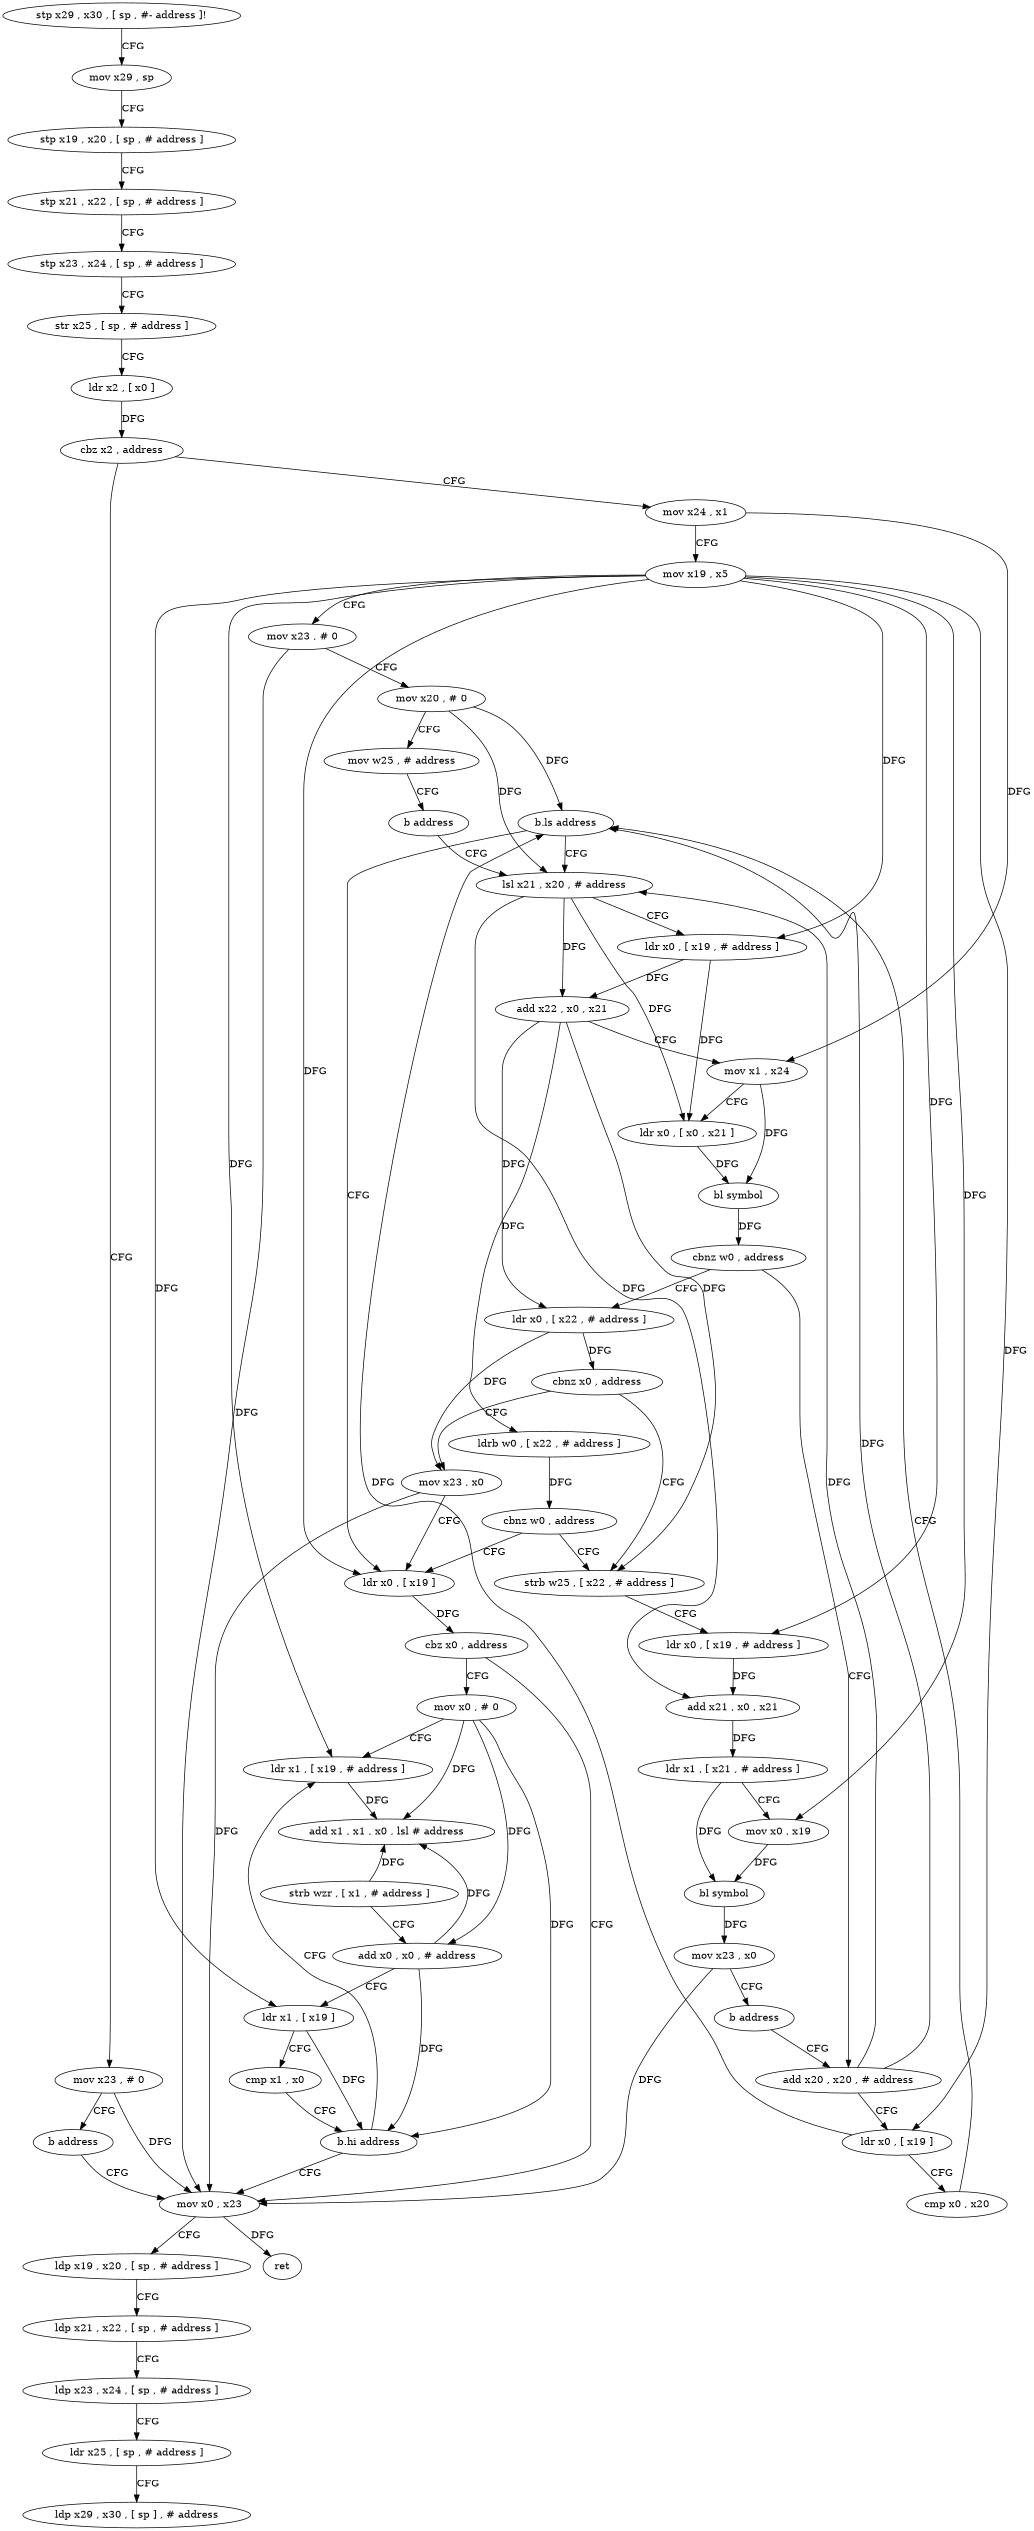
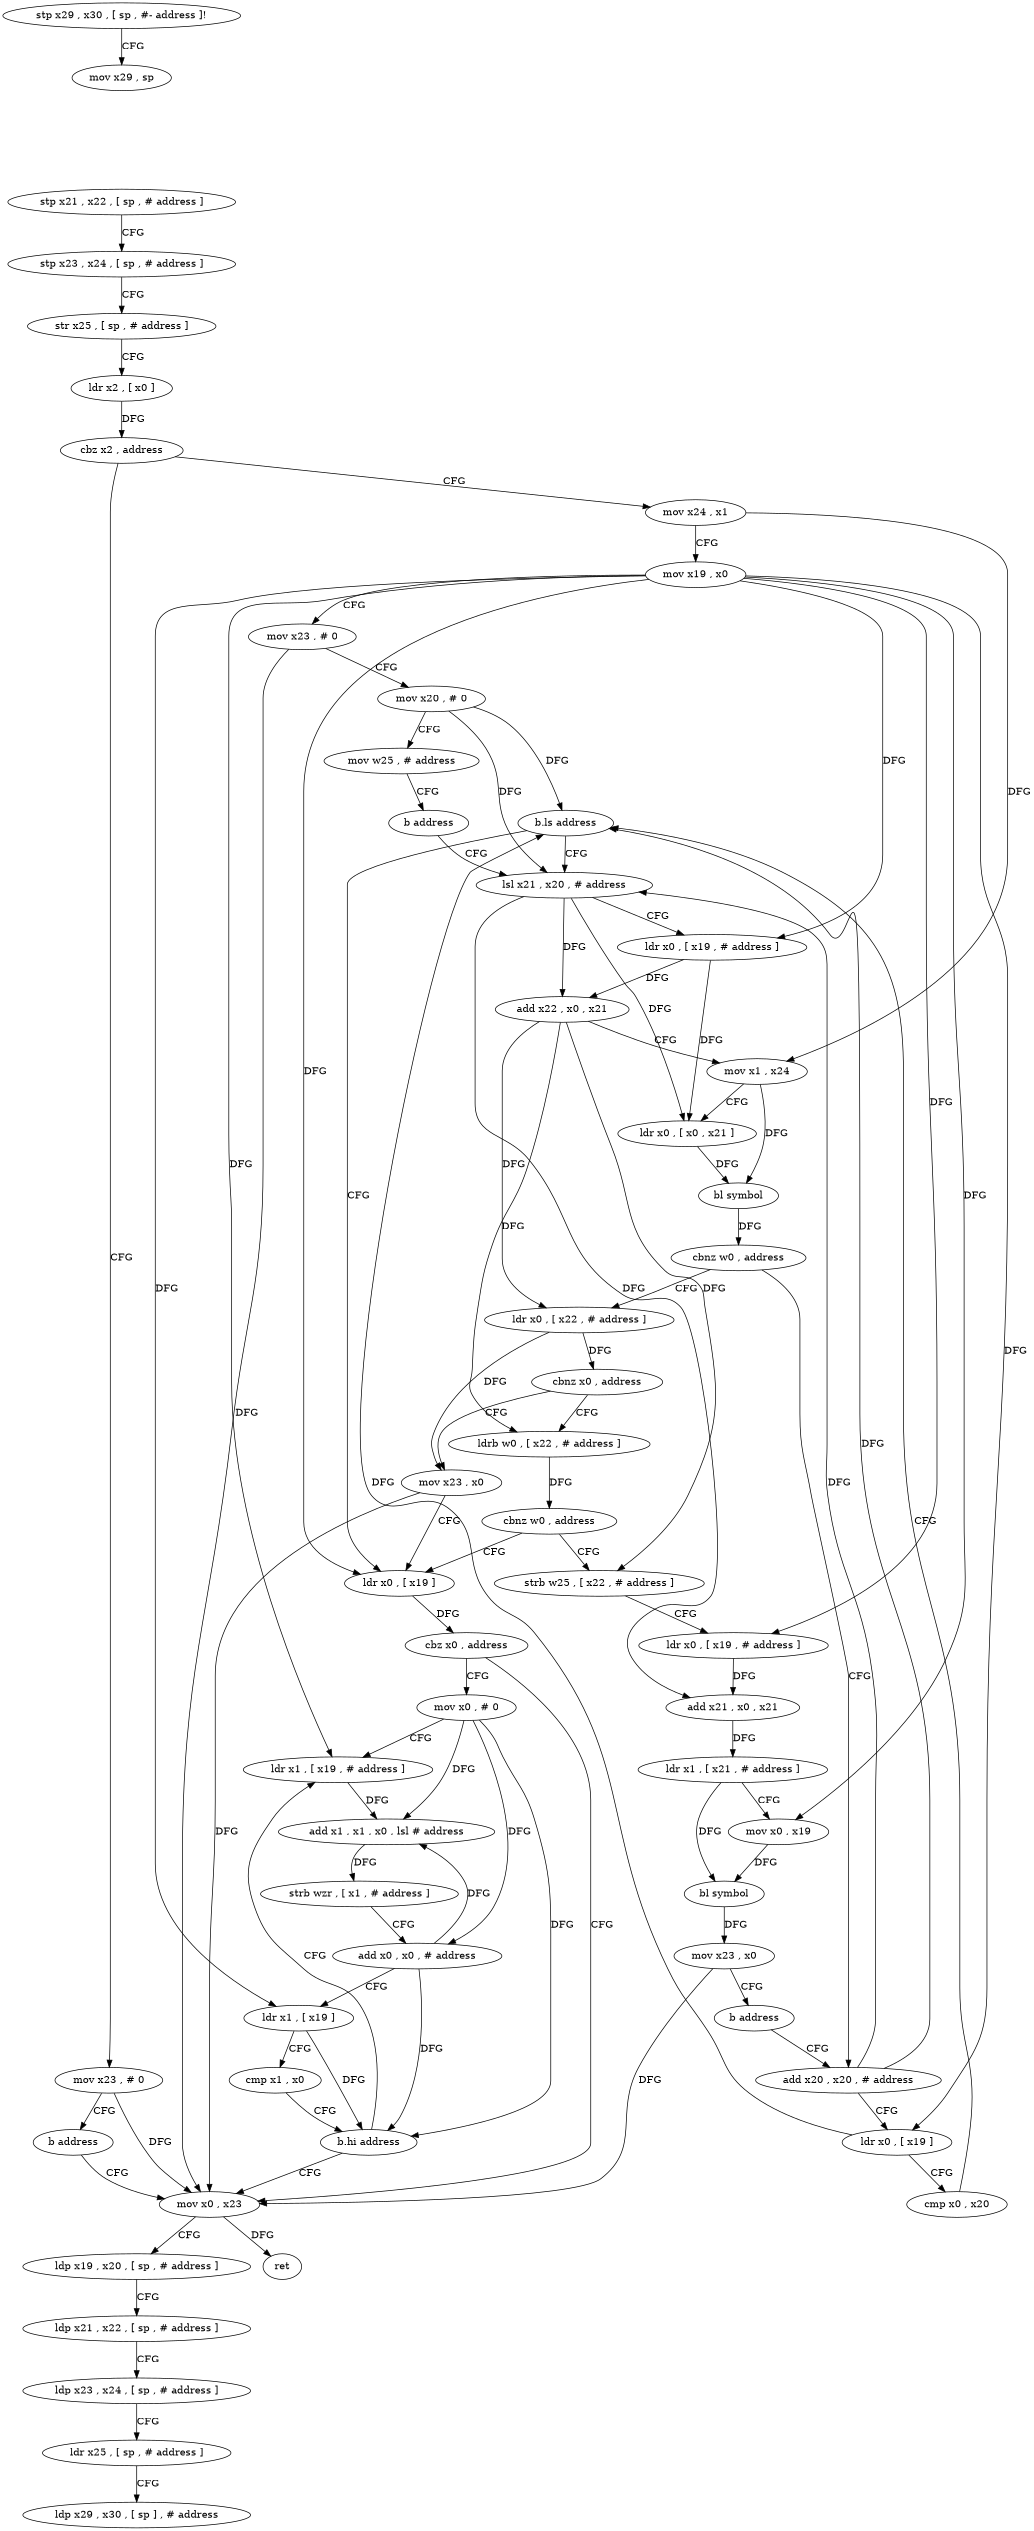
node "stp x19 , x20 , [ sp , # address ]": removed
node "mov x19 , x5": label "mov x19 , x5" -> "mov x19 , x0"
edge "cbnz x0 , address" -> "strb w25 , [ x22 , # address ]": now "cbnz x0 , address" -> "ldrb w0 , [ x22 , # address ]"
edge "strb wzr , [ x1 , # address ]" -> "add x1 , x1 , x0 , lsl # address": reversed
